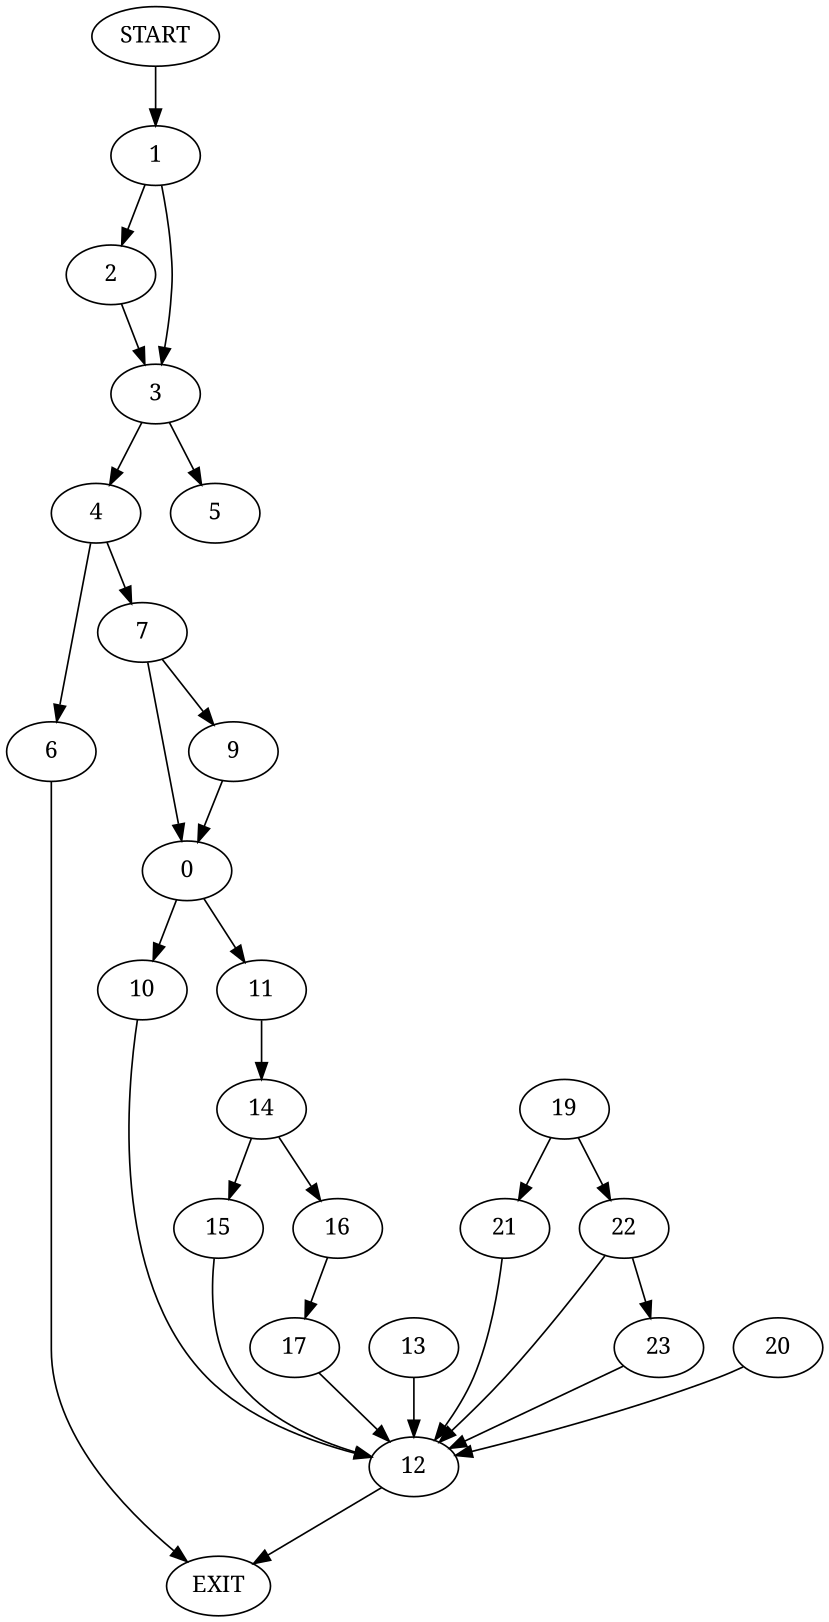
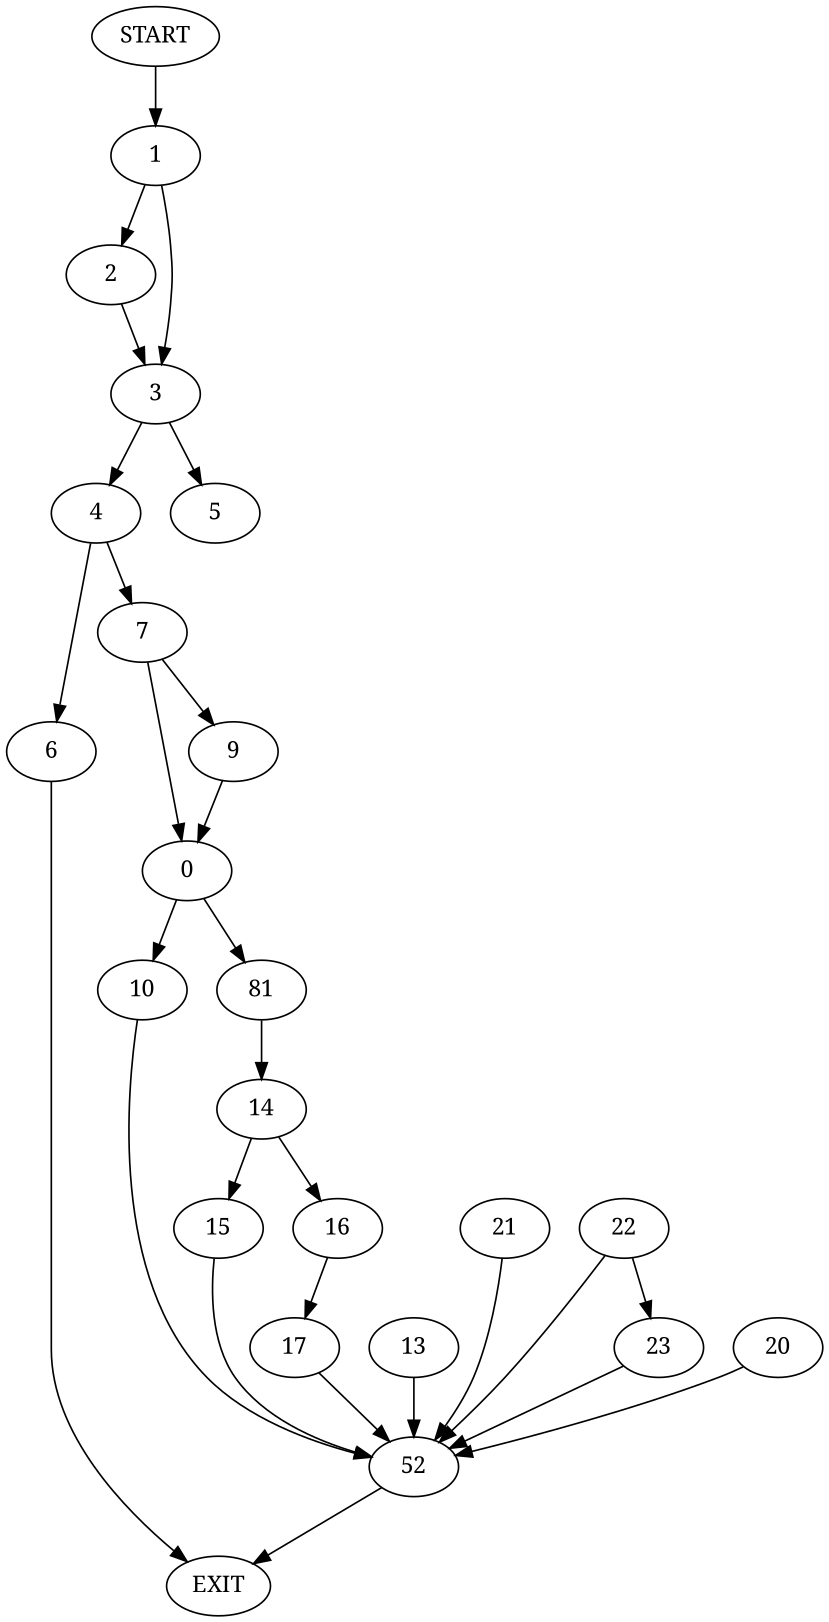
node "11": label "11" -> "81"
node "19": removed
node "12": label "12" -> "52"
